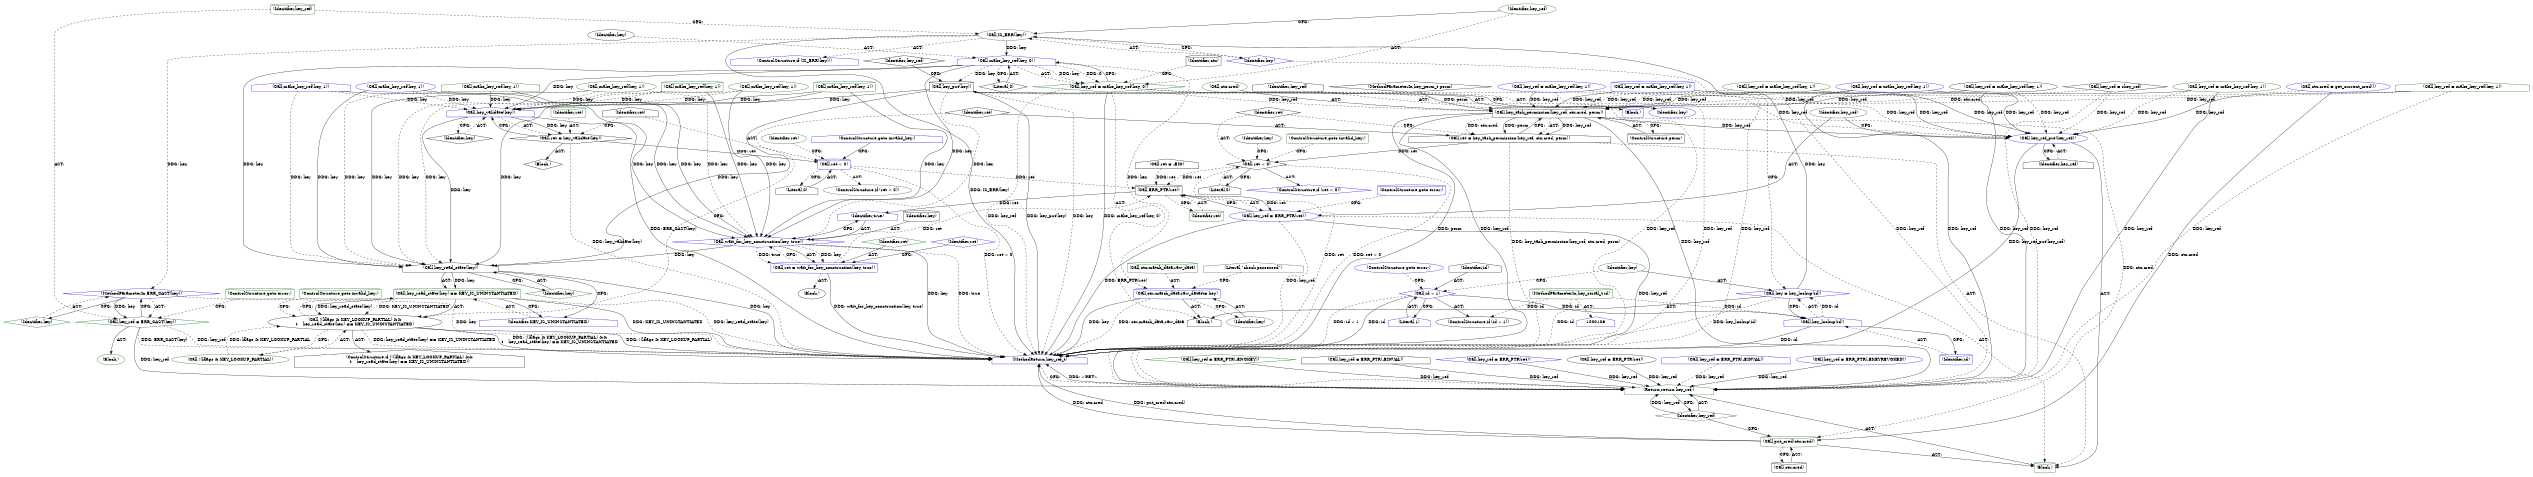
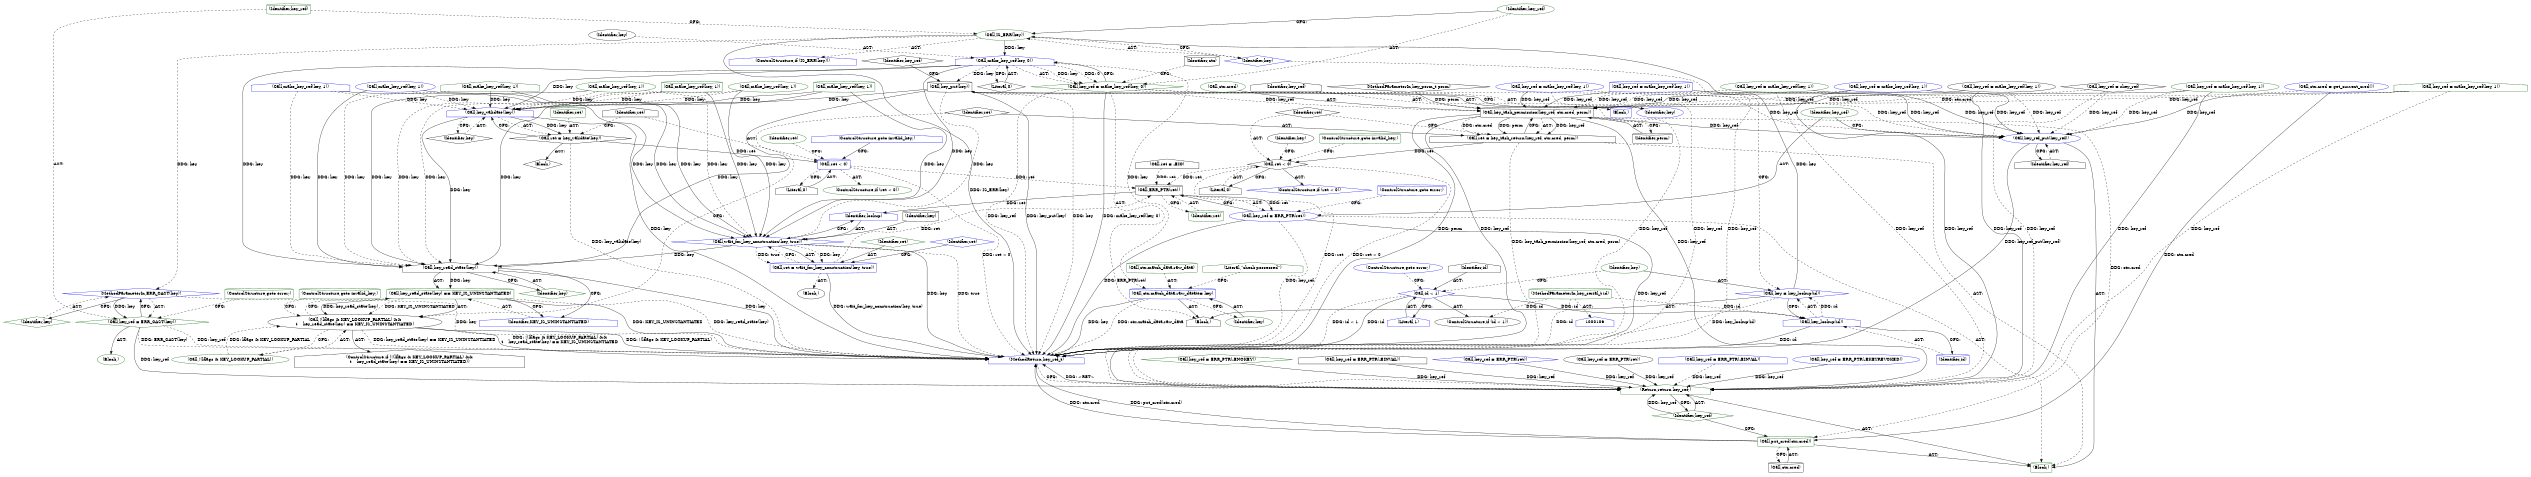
node "(Call,ret = key_task_permission(key_ref, ctx.cred, perm))": label "(Call,ret = key_task_permission(key_ref, ctx.cred, perm))" -> "(Call,ret = key_task_return(key_ref, ctx.cred, perm))"
node "(ControlStructure,perm)": label "(ControlStructure,perm)" -> "(Identifier,perm)"
node "(Identifier,true)": label "(Identifier,true)" -> "(Identifier,lookup)"
edge "(Call,key_validate(key))" -> "(MethodReturn,key_ref_t)": label "DDG: ERR_CAST(key)" -> "DDG: key"
